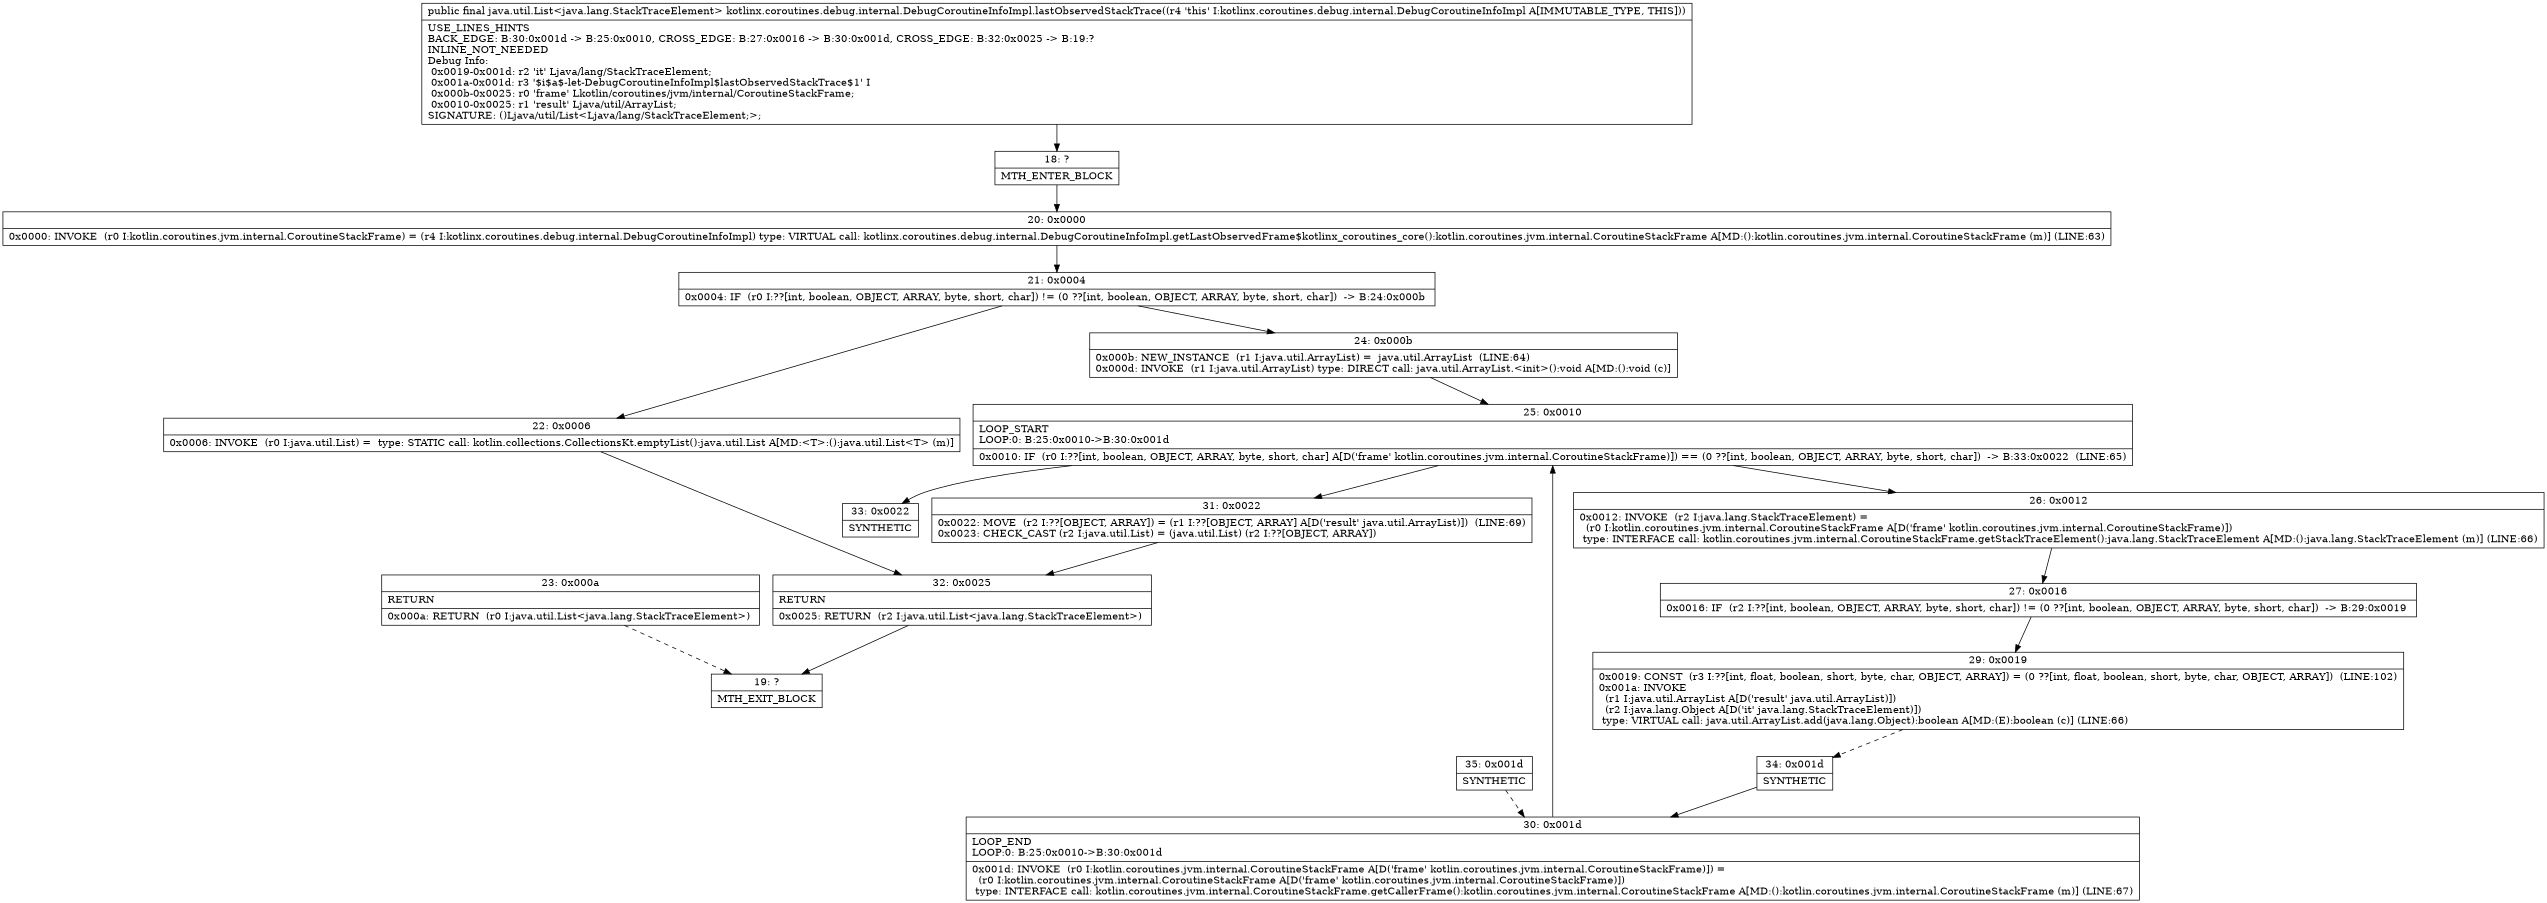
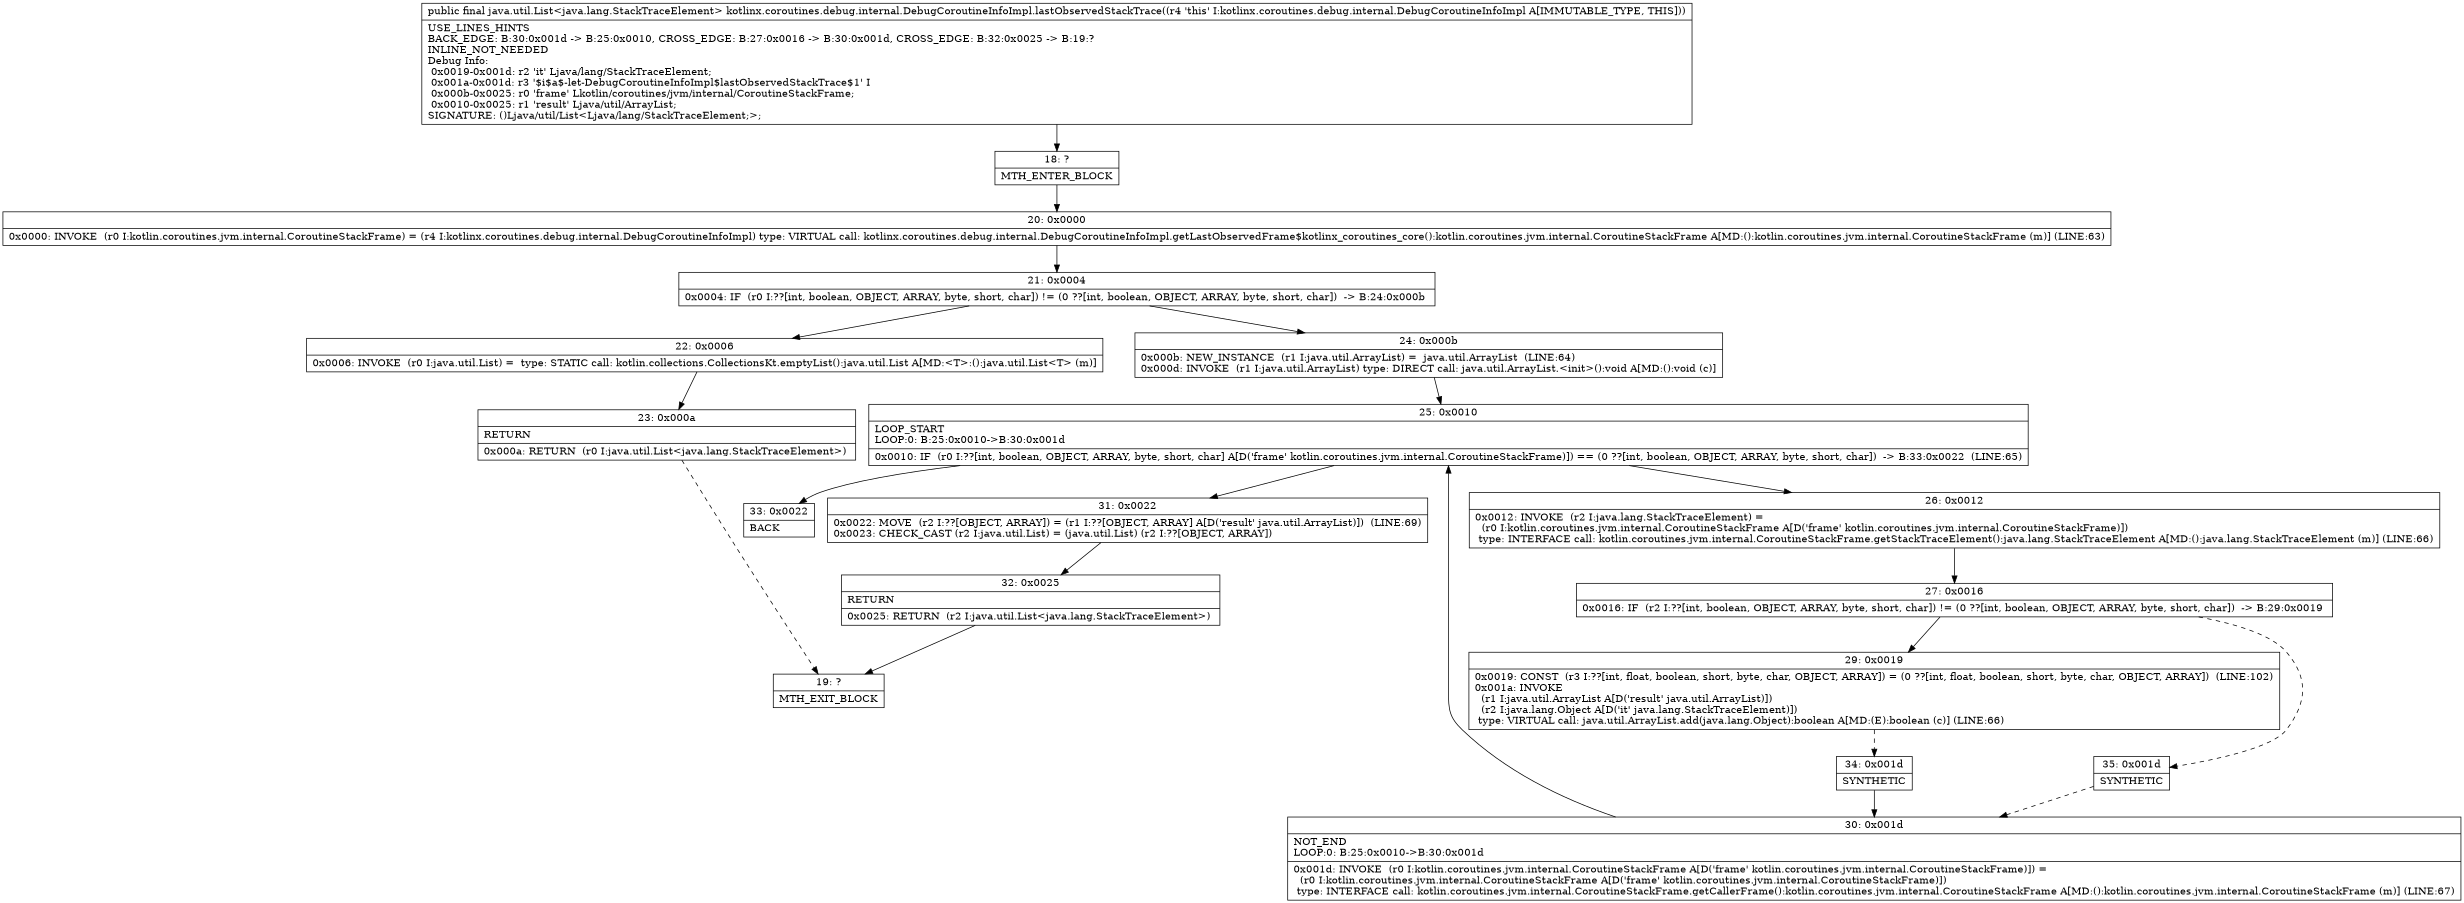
edge "22: 0x0006" -> "32: 0x0025": now "22: 0x0006" -> "23: 0x000a"
node "33: 0x0022": text "SYNTHETIC" -> "BACK"
edge "27: 0x0016" -> "35: 0x001d": added
node "30: 0x001d": text "LOOP_END" -> "NOT_END"
